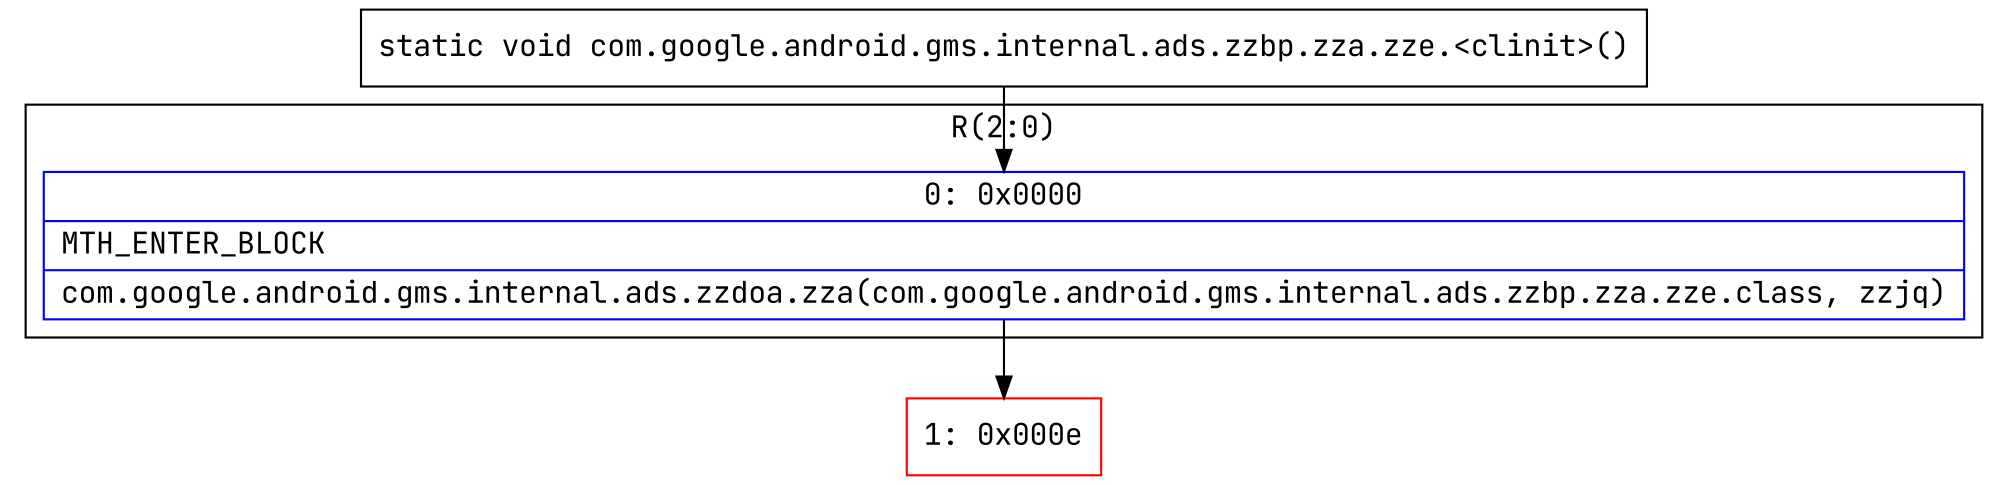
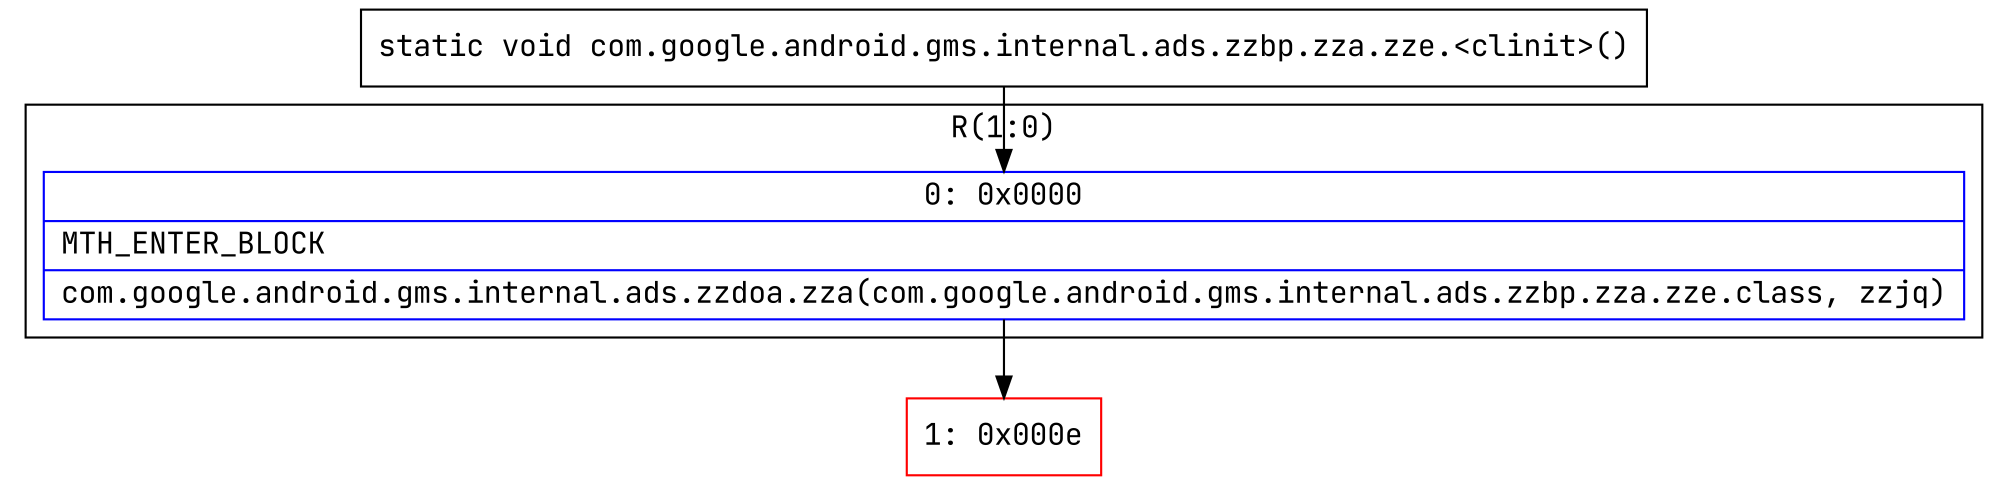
cluster "R(2:0)": label "R(2:0)" -> "R(1:0)"
